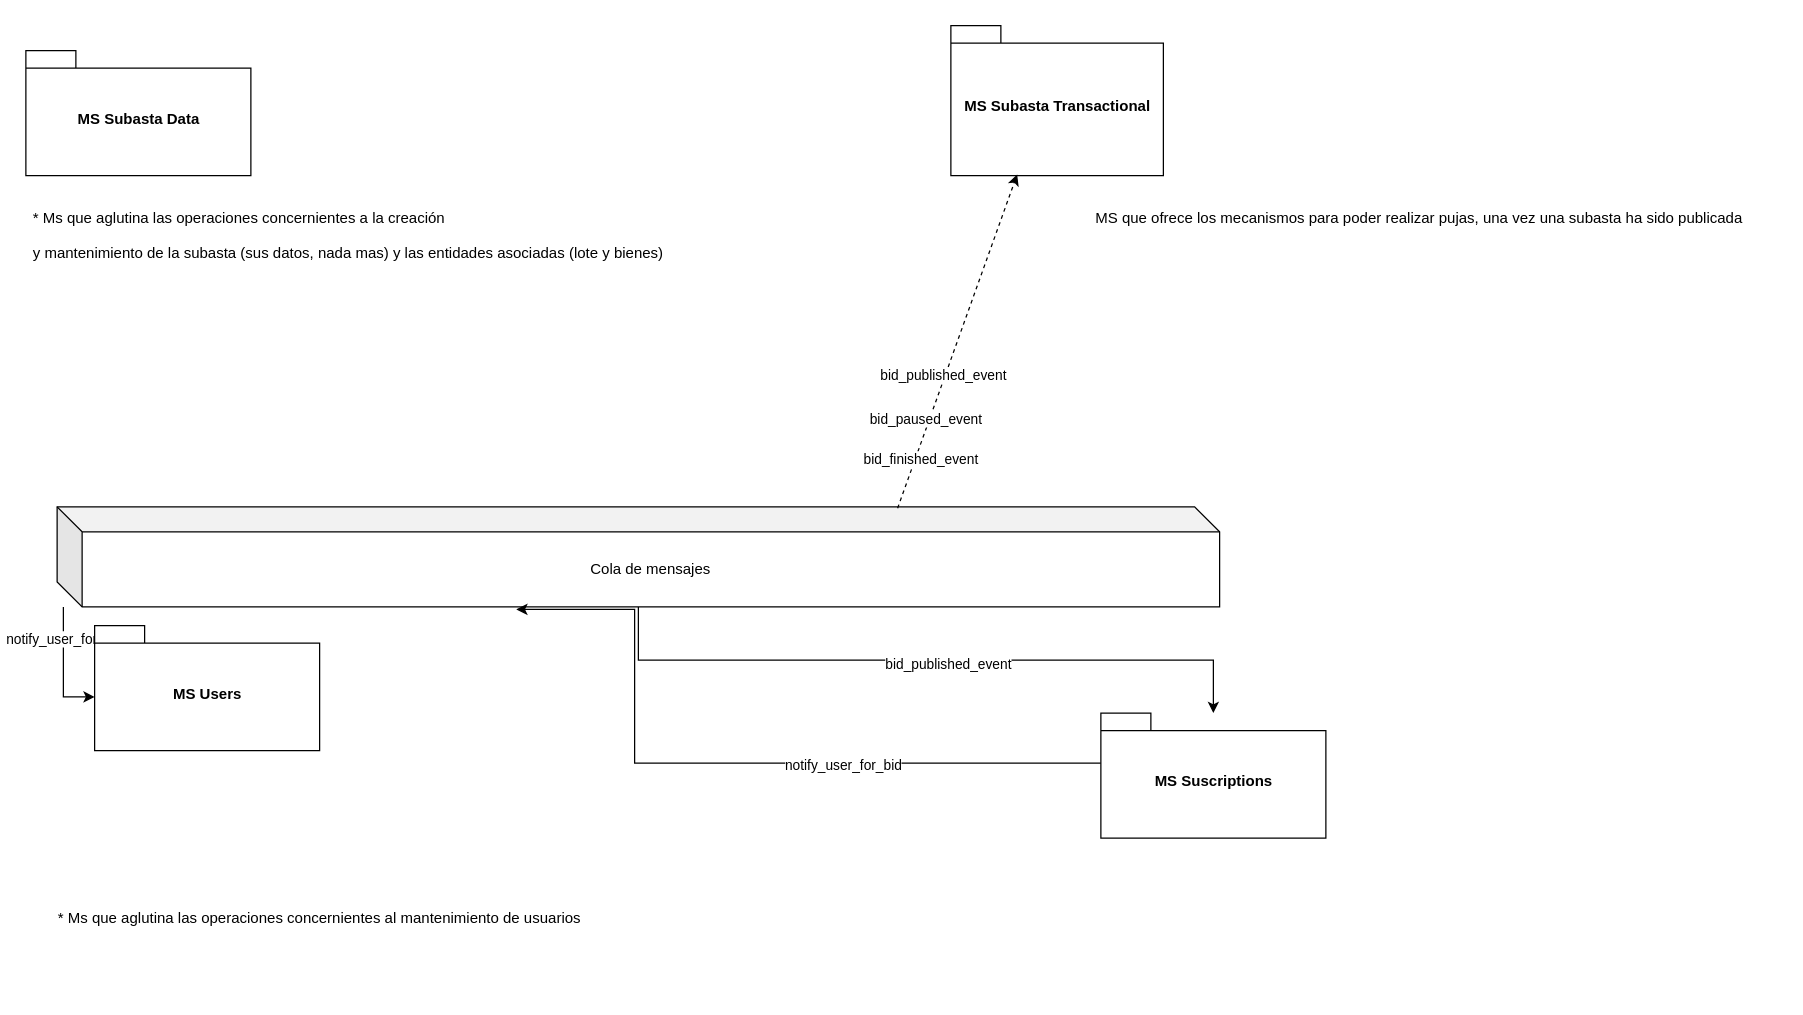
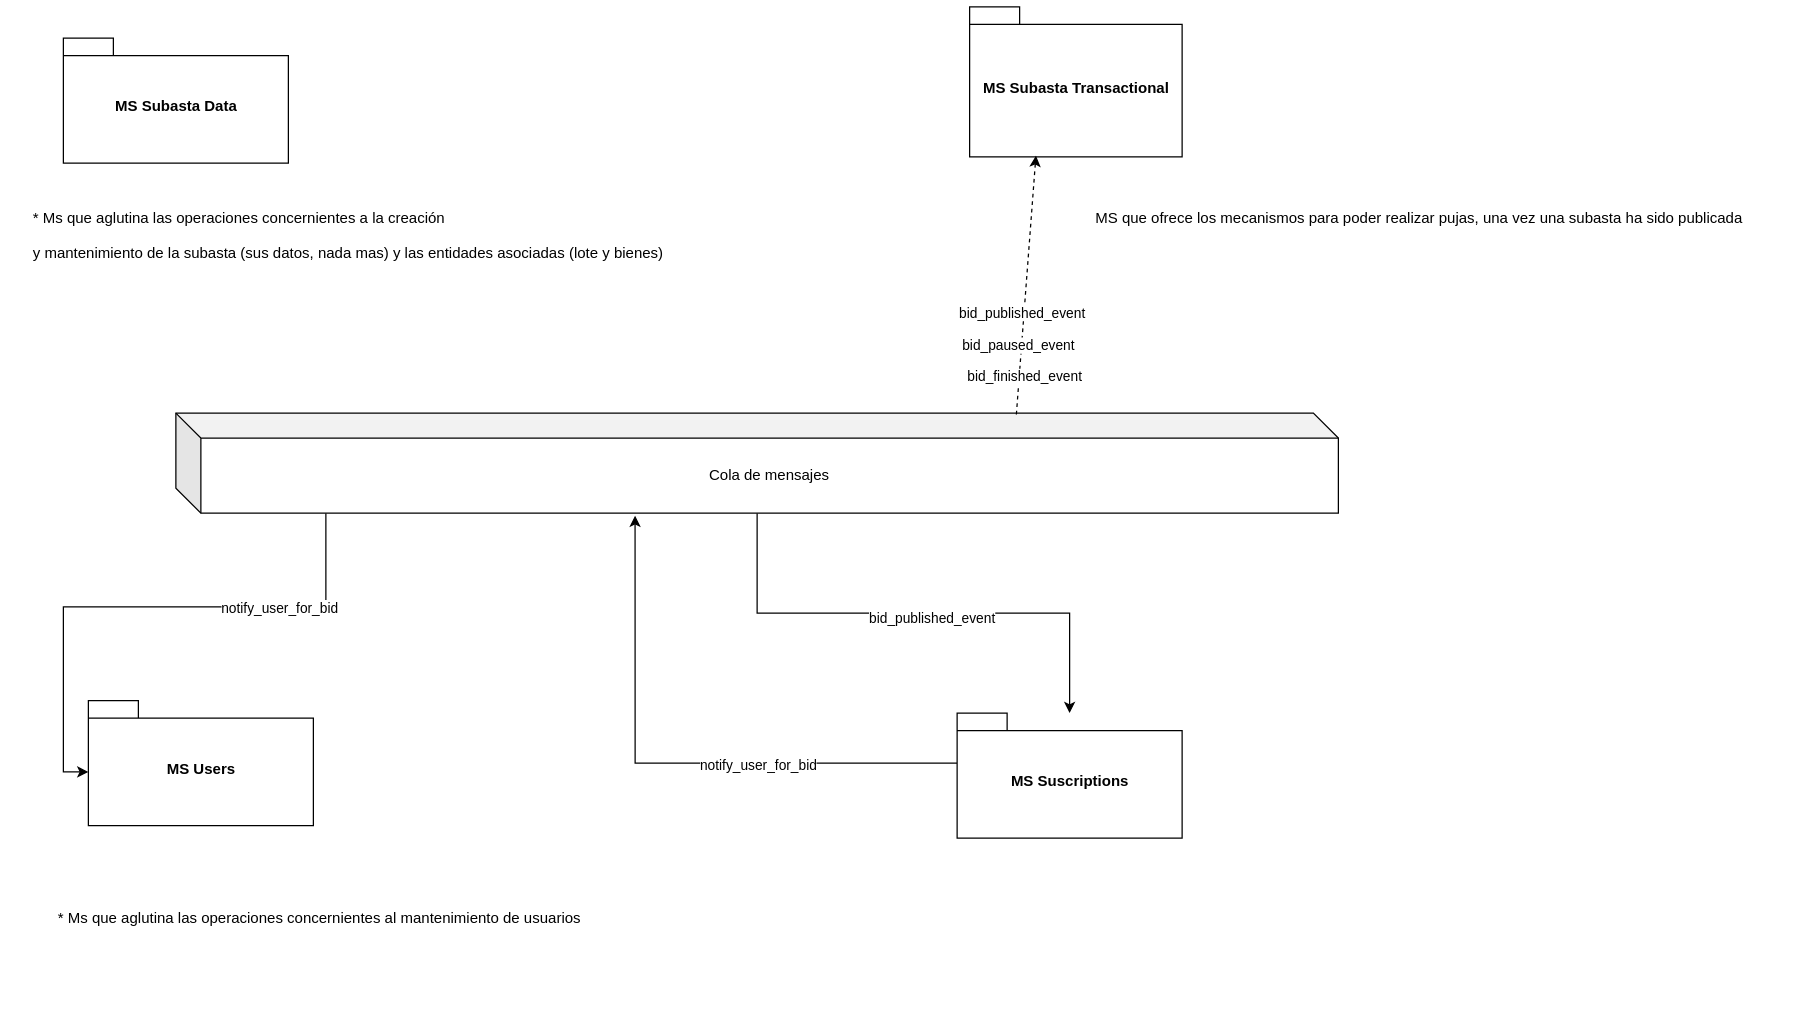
node "MS Subasta Transactional": moved (1057, 101) -> (1076, 82)
node "MS Subasta Data": moved (138, 113) -> (176, 101)
node "Cola de mensajes": moved (638, 557) -> (757, 463)
node "MS Users": moved (207, 688) -> (201, 763)
node "MS Suscriptions": moved (1213, 776) -> (1069, 776)
